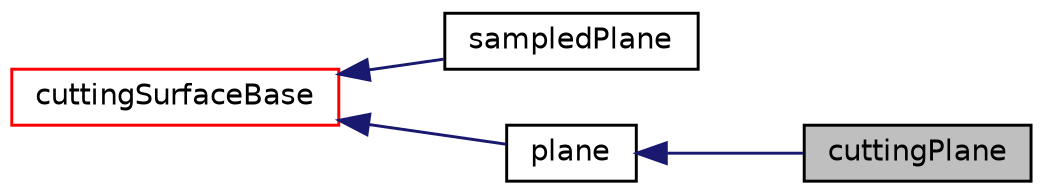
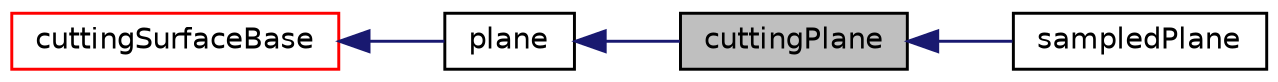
edge "sampledPlane" -> "cuttingSurfaceBase": now "sampledPlane" -> "cuttingPlane"
